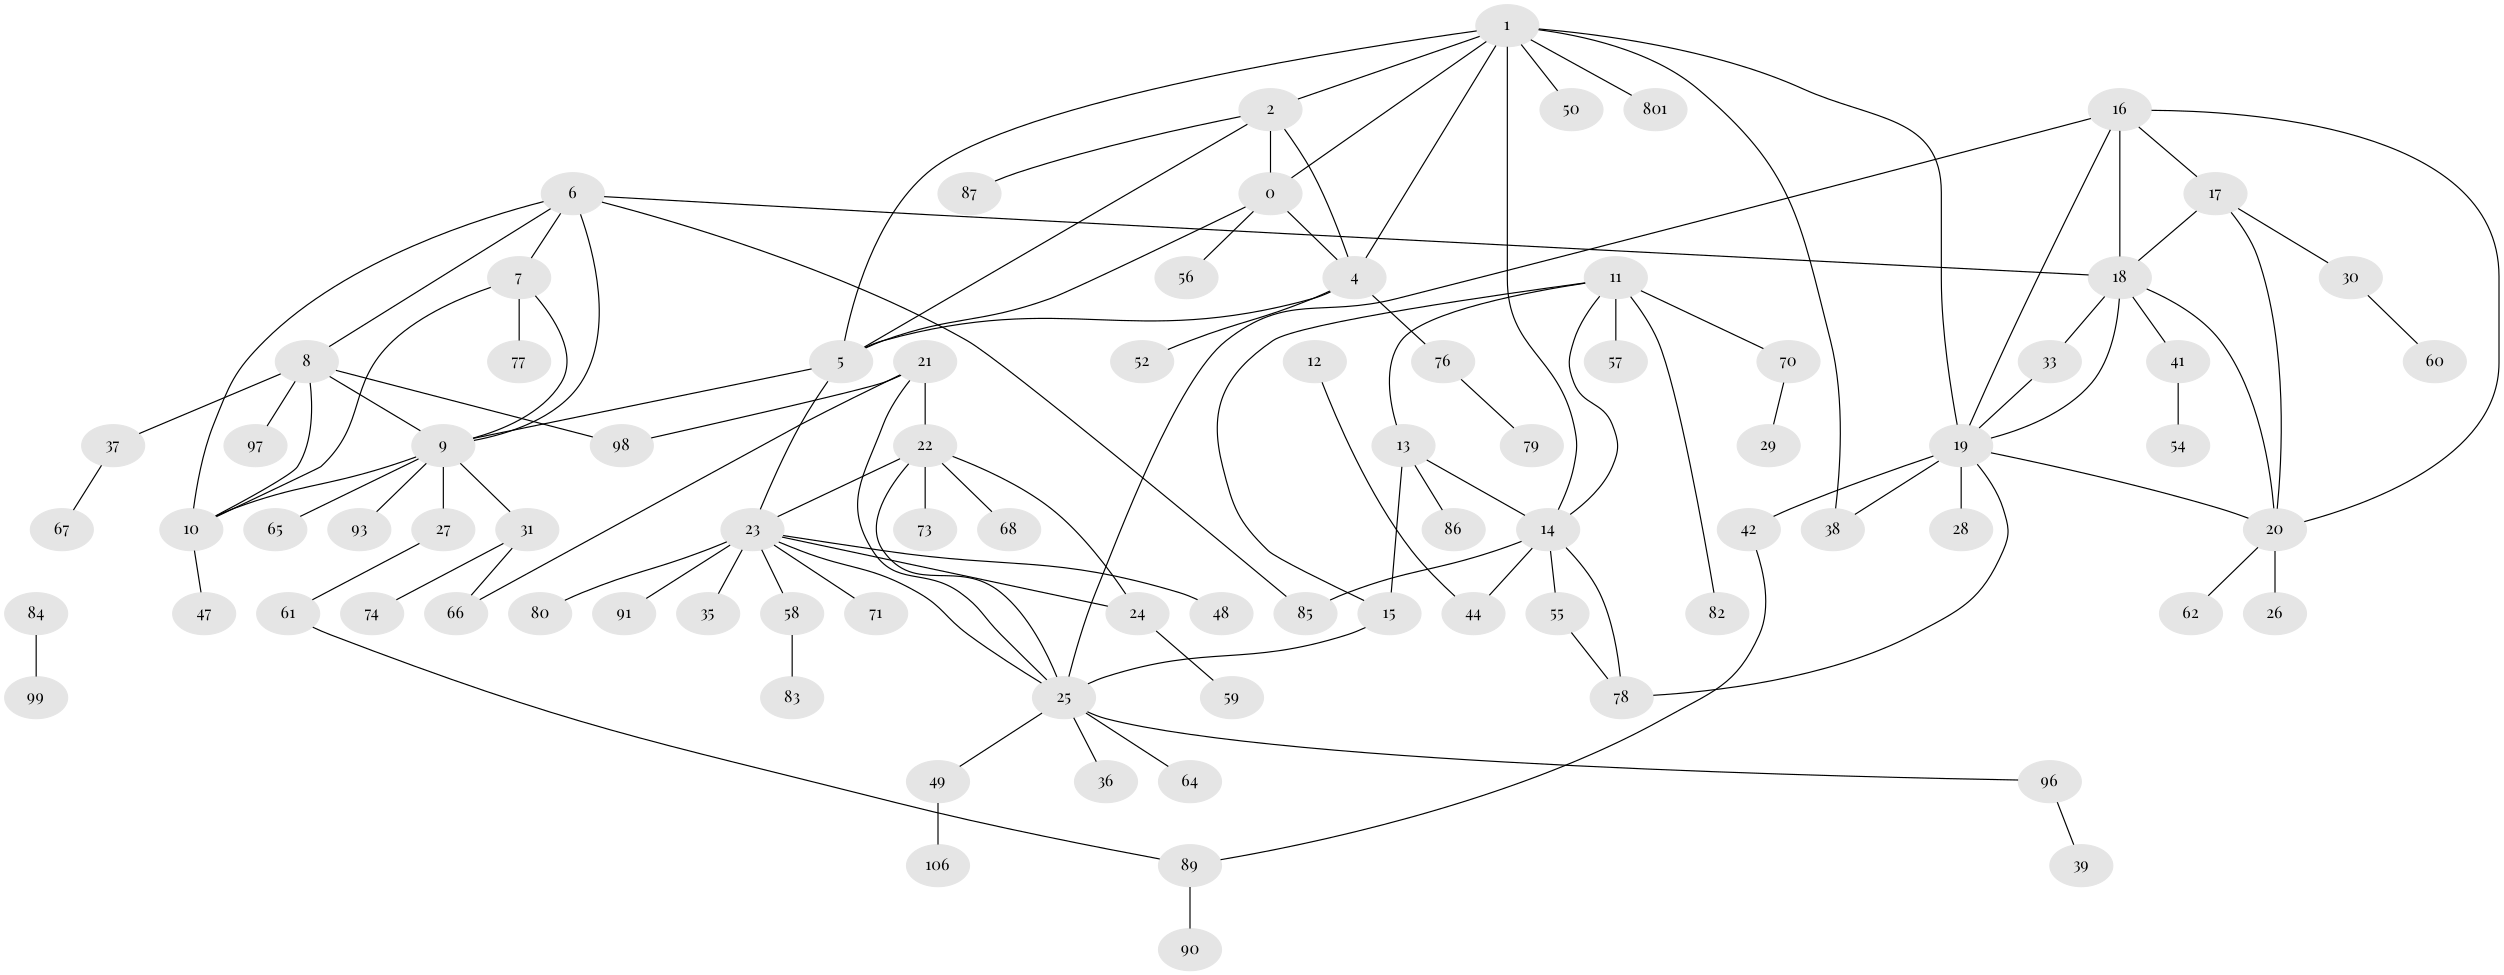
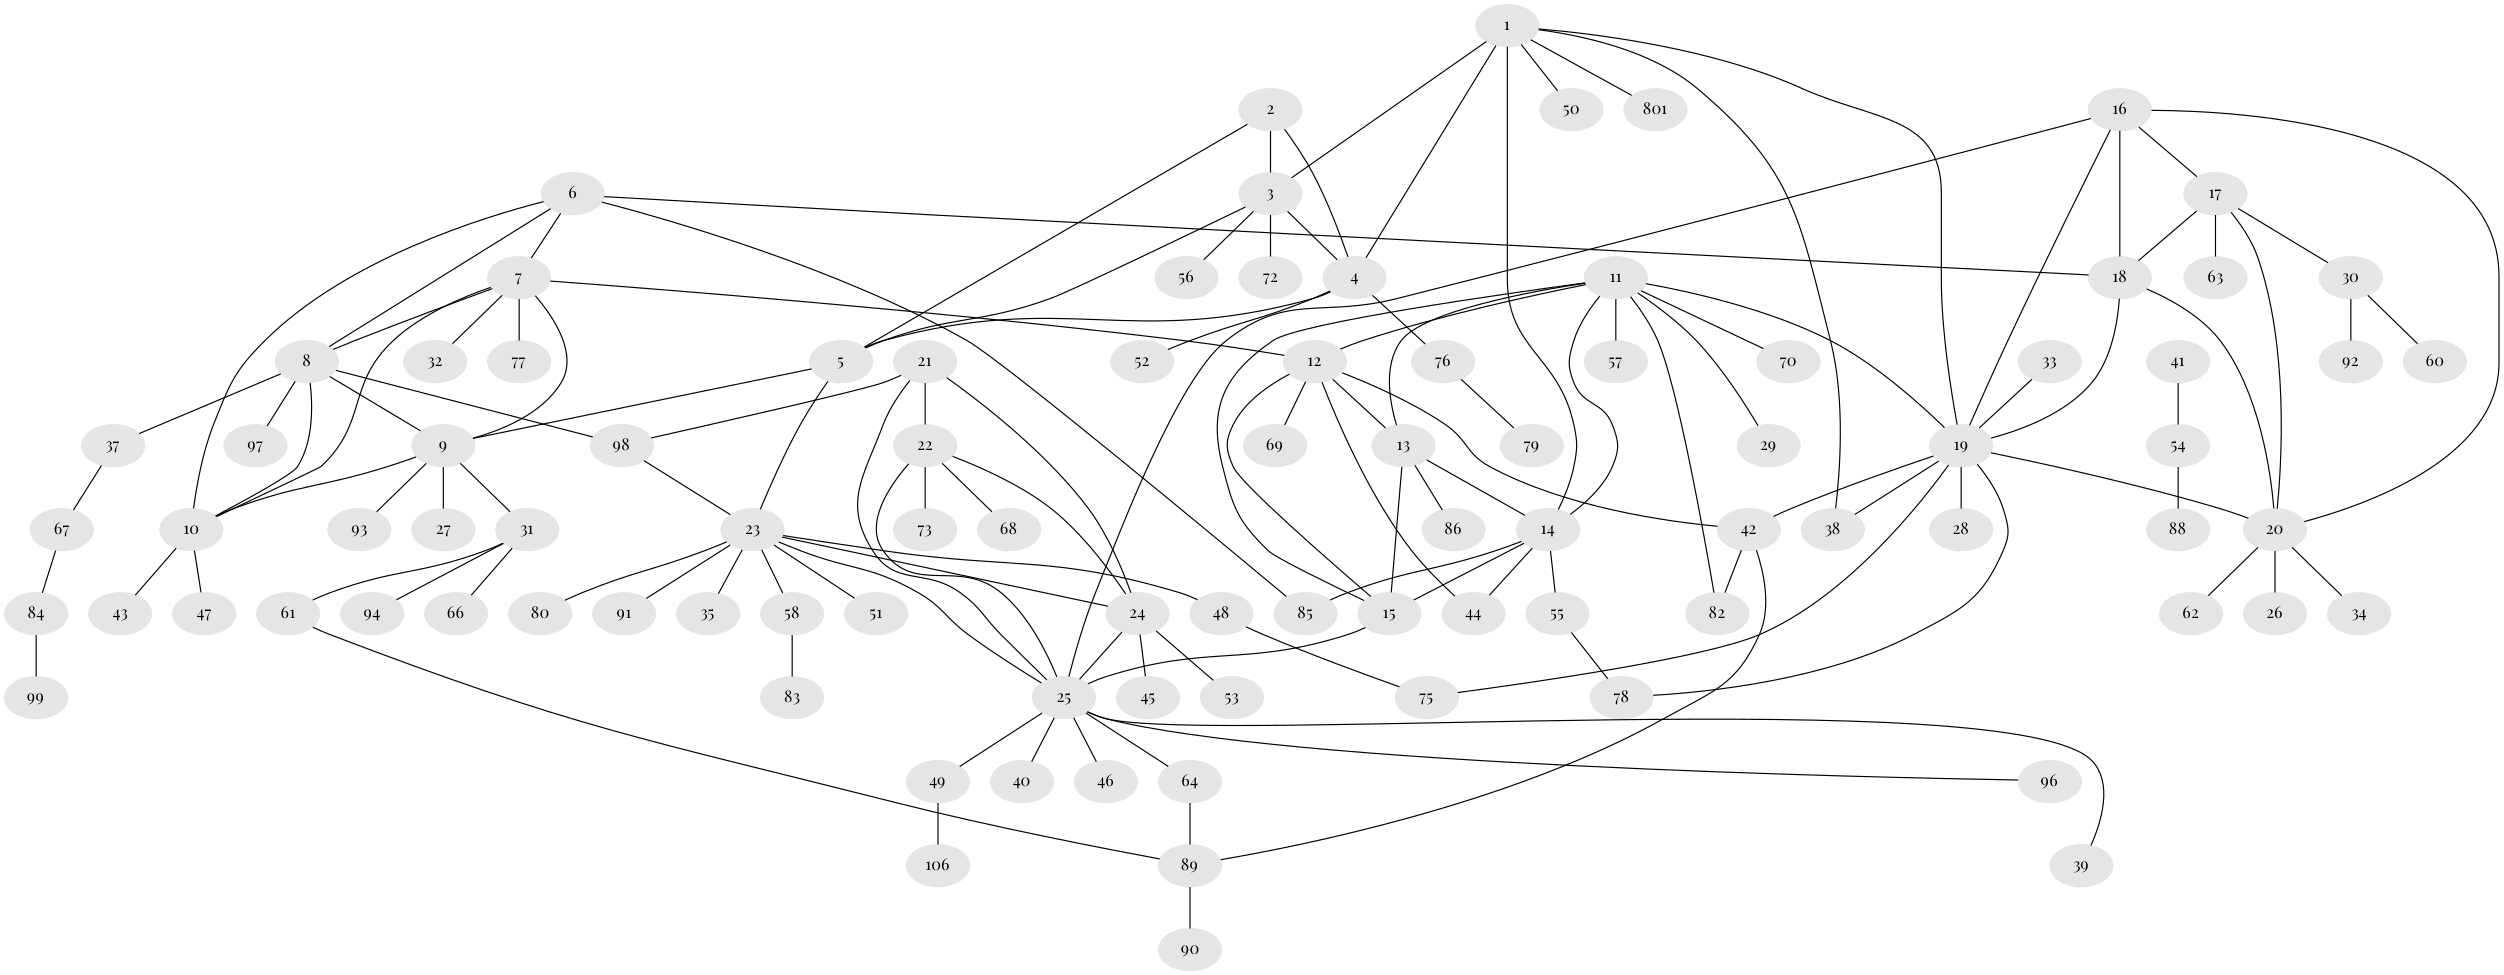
edge "1" -- "2": removed
edge "1" -- "5": removed
node "87": removed
node "0": label "0" -> "3"
node "72": added
node "63": added
edge "11" -- "12": added
edge "7" -- "12": added
edge "18" -- "33": removed
edge "18" -- "41": removed
edge "7" -- "8": added
edge "11" -- "19": added
edge "6" -- "9": removed
node "32": added
node "92": added
edge "70" -- "29": now "11" -- "29"
edge "12" -- "13": added
node "69": added
edge "12" -- "42": added
edge "21" -- "66": now "21" -- "24"
edge "22" -- "23": now "98" -- "23"
edge "12" -- "15": added
node "65": removed
node "88": added
edge "42" -- "82": added
edge "67" -- "84": added
edge "27" -- "61": now "31" -- "61"
edge "14" -- "78": now "14" -- "15"
node "43": added
node "74": label "74" -> "94"
node "71": label "71" -> "51"
node "34": added
edge "24" -- "25": added
node "45": added
node "59": label "59" -> "53"
node "75": added
node "40": added
node "36": label "36" -> "46"
edge "96" -- "39": now "25" -- "39"
edge "64" -- "89": added
